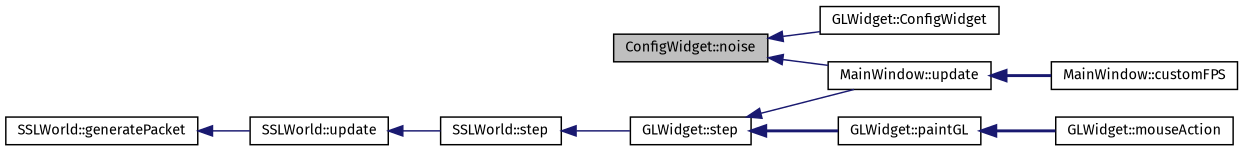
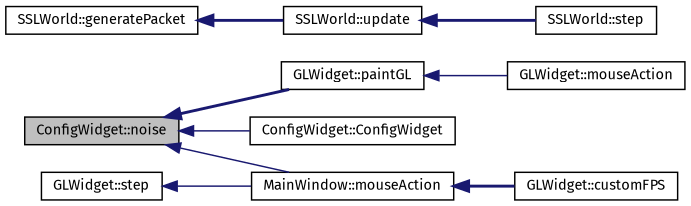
node "GLWidget::ConfigWidget": label "GLWidget::ConfigWidget" -> "ConfigWidget::ConfigWidget"
node "MainWindow::update": label "MainWindow::update" -> "MainWindow::mouseAction"
node "MainWindow::customFPS": label "MainWindow::customFPS" -> "GLWidget::customFPS"
edge "SSLWorld::update" -> "SSLWorld::generatePacket": style solid -> bold
edge "SSLWorld::step" -> "SSLWorld::update": style solid -> bold
edge "GLWidget::step" -> "SSLWorld::step": removed
edge "GLWidget::paintGL" -> "GLWidget::step": now "GLWidget::paintGL" -> "ConfigWidget::noise"
edge "GLWidget::mouseAction" -> "GLWidget::paintGL": style bold -> solid
